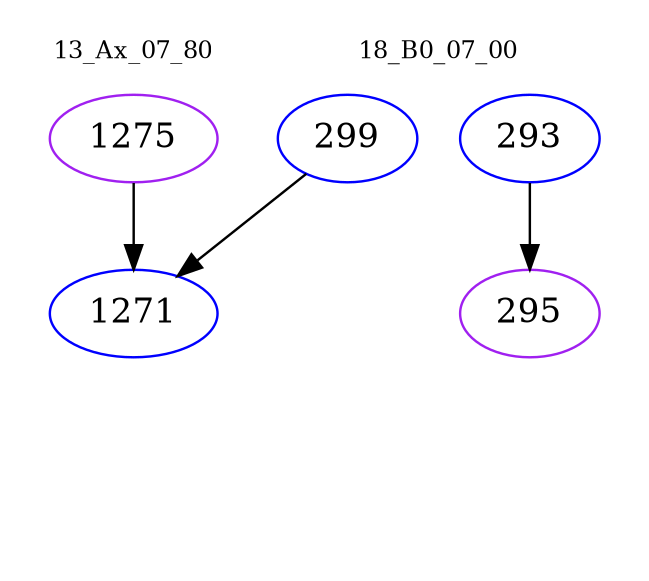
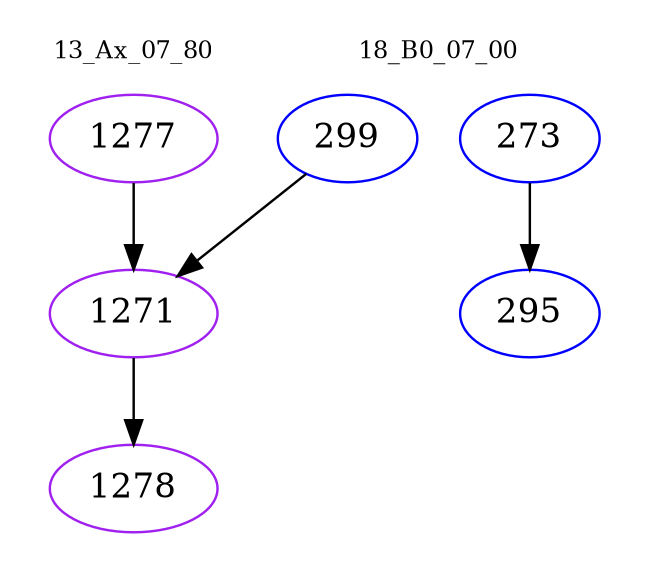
node "1275": label "1275" -> "1277"
node "293": label "293" -> "273"
node "1271": color blue -> purple
node "295": color purple -> blue
node "1278": added
